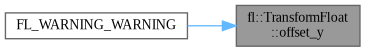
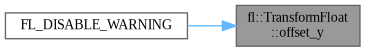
node "FL_WARNING_WARNING": label "FL_WARNING_WARNING" -> "FL_DISABLE_WARNING"
